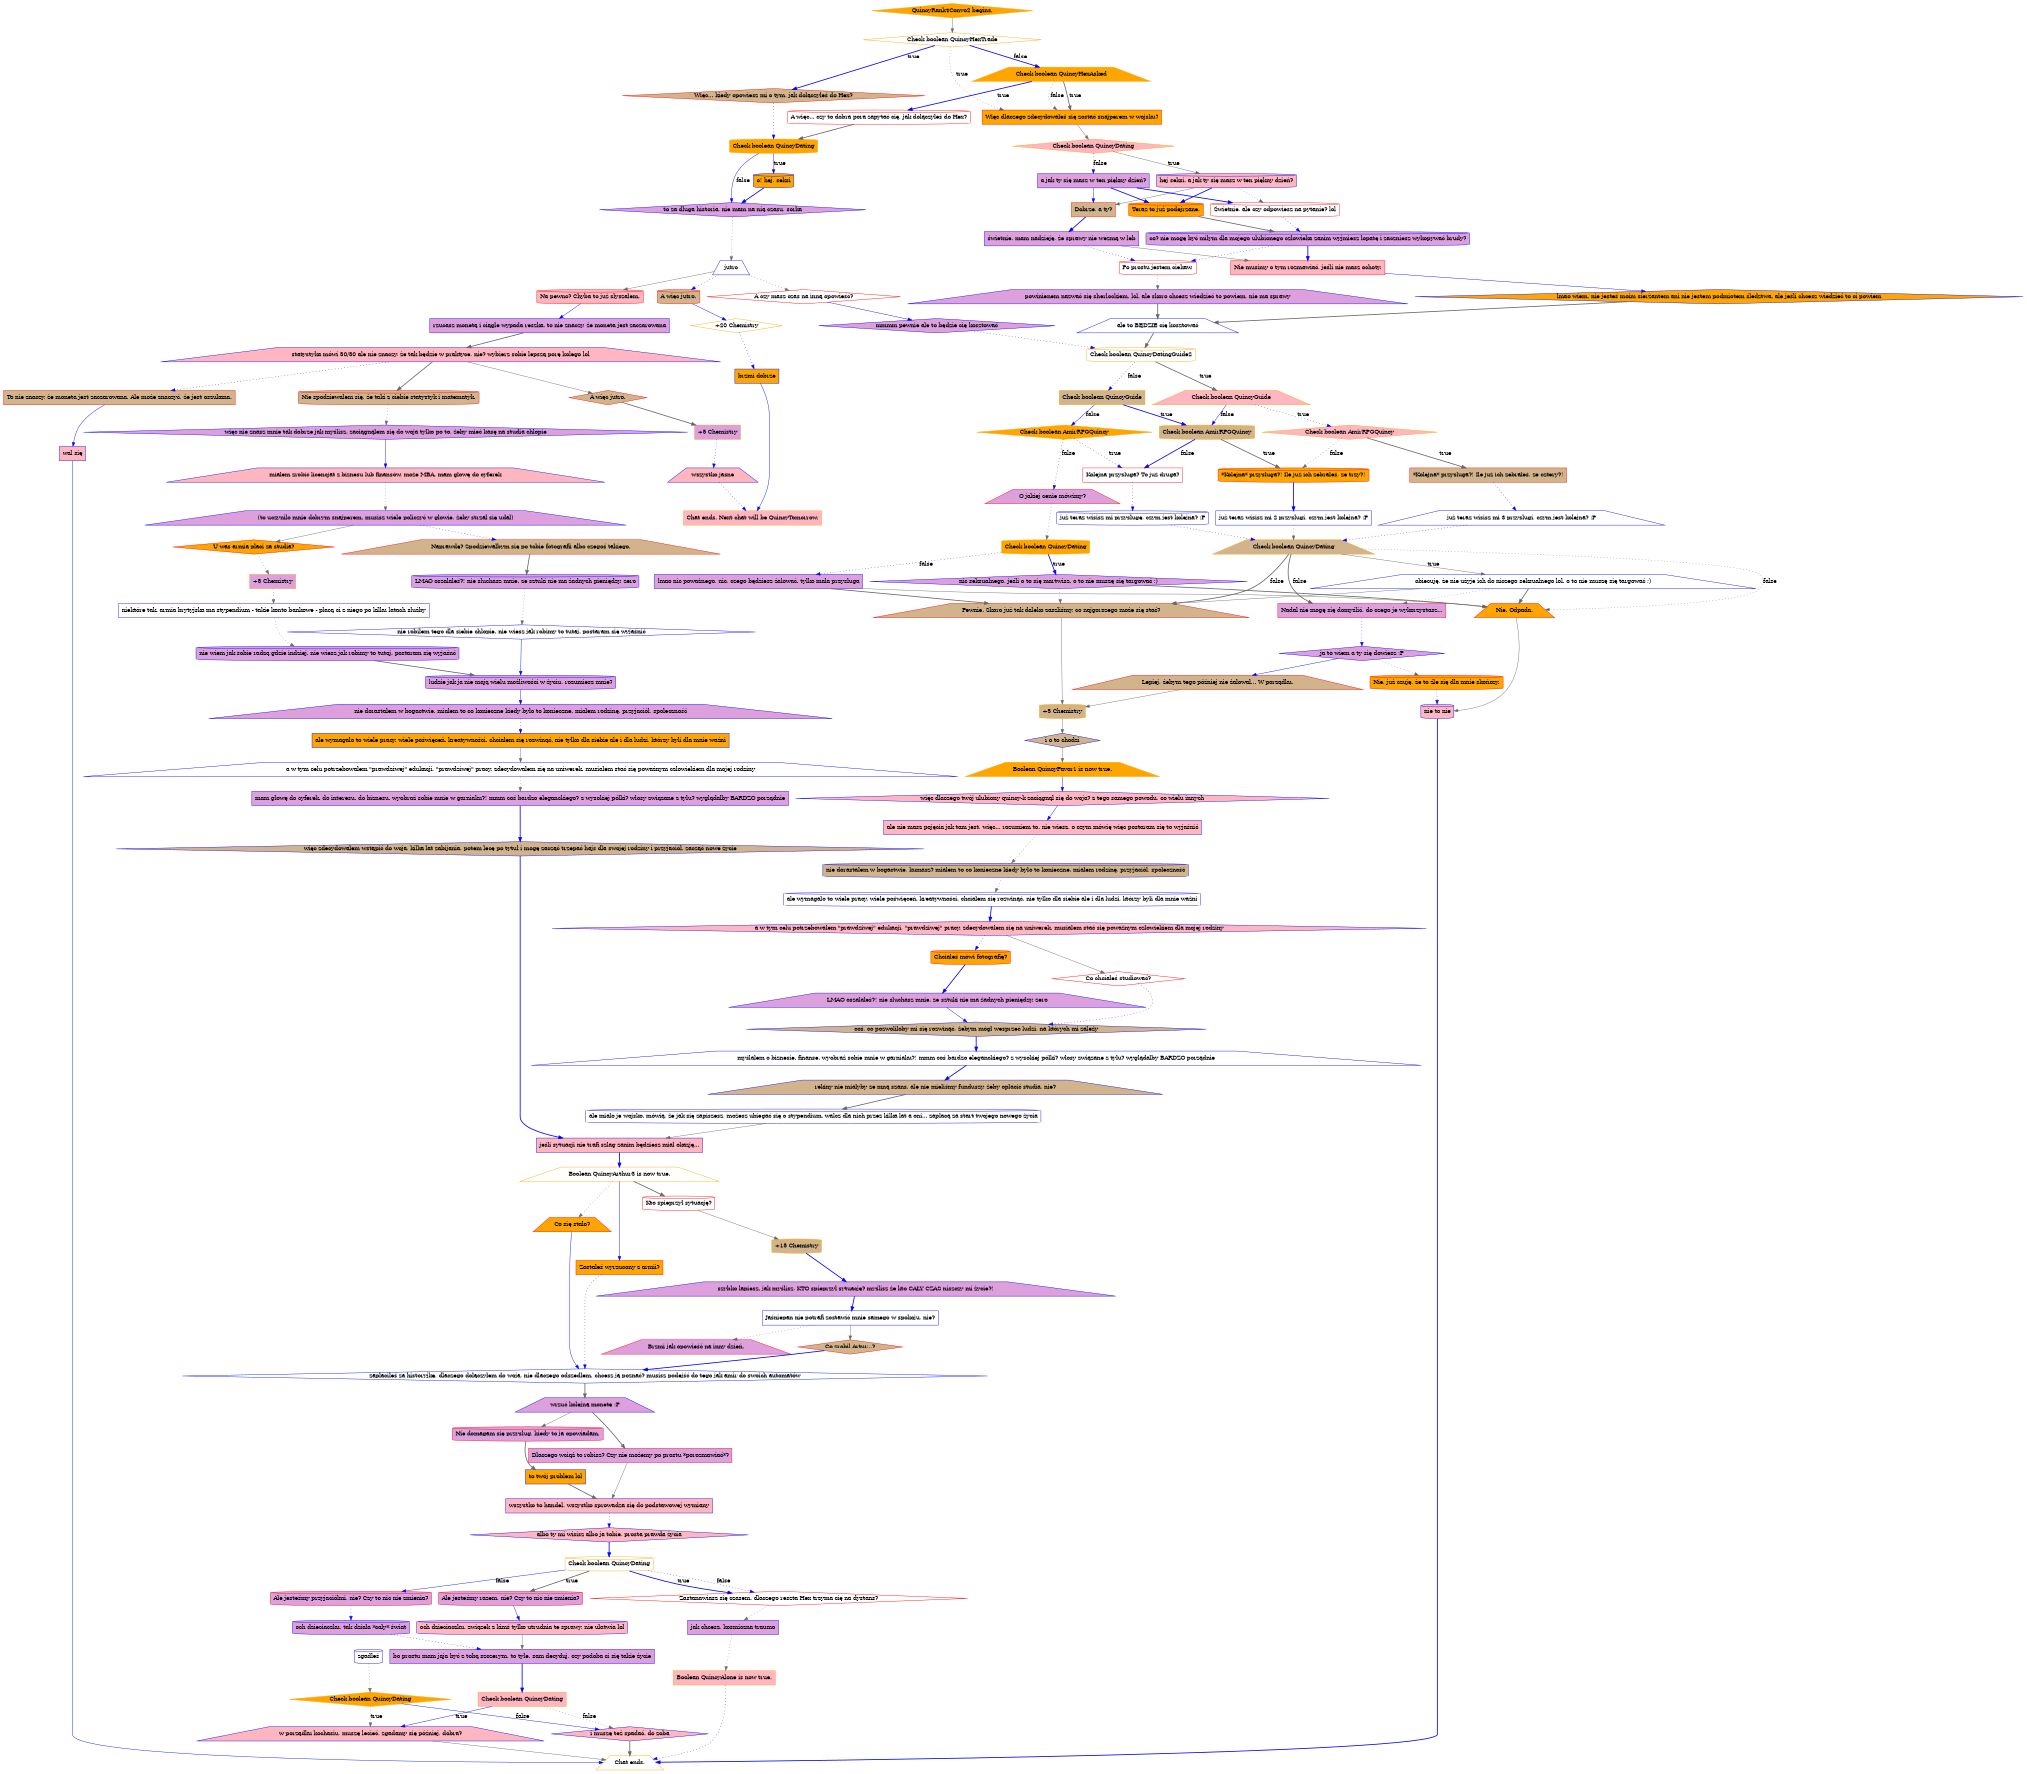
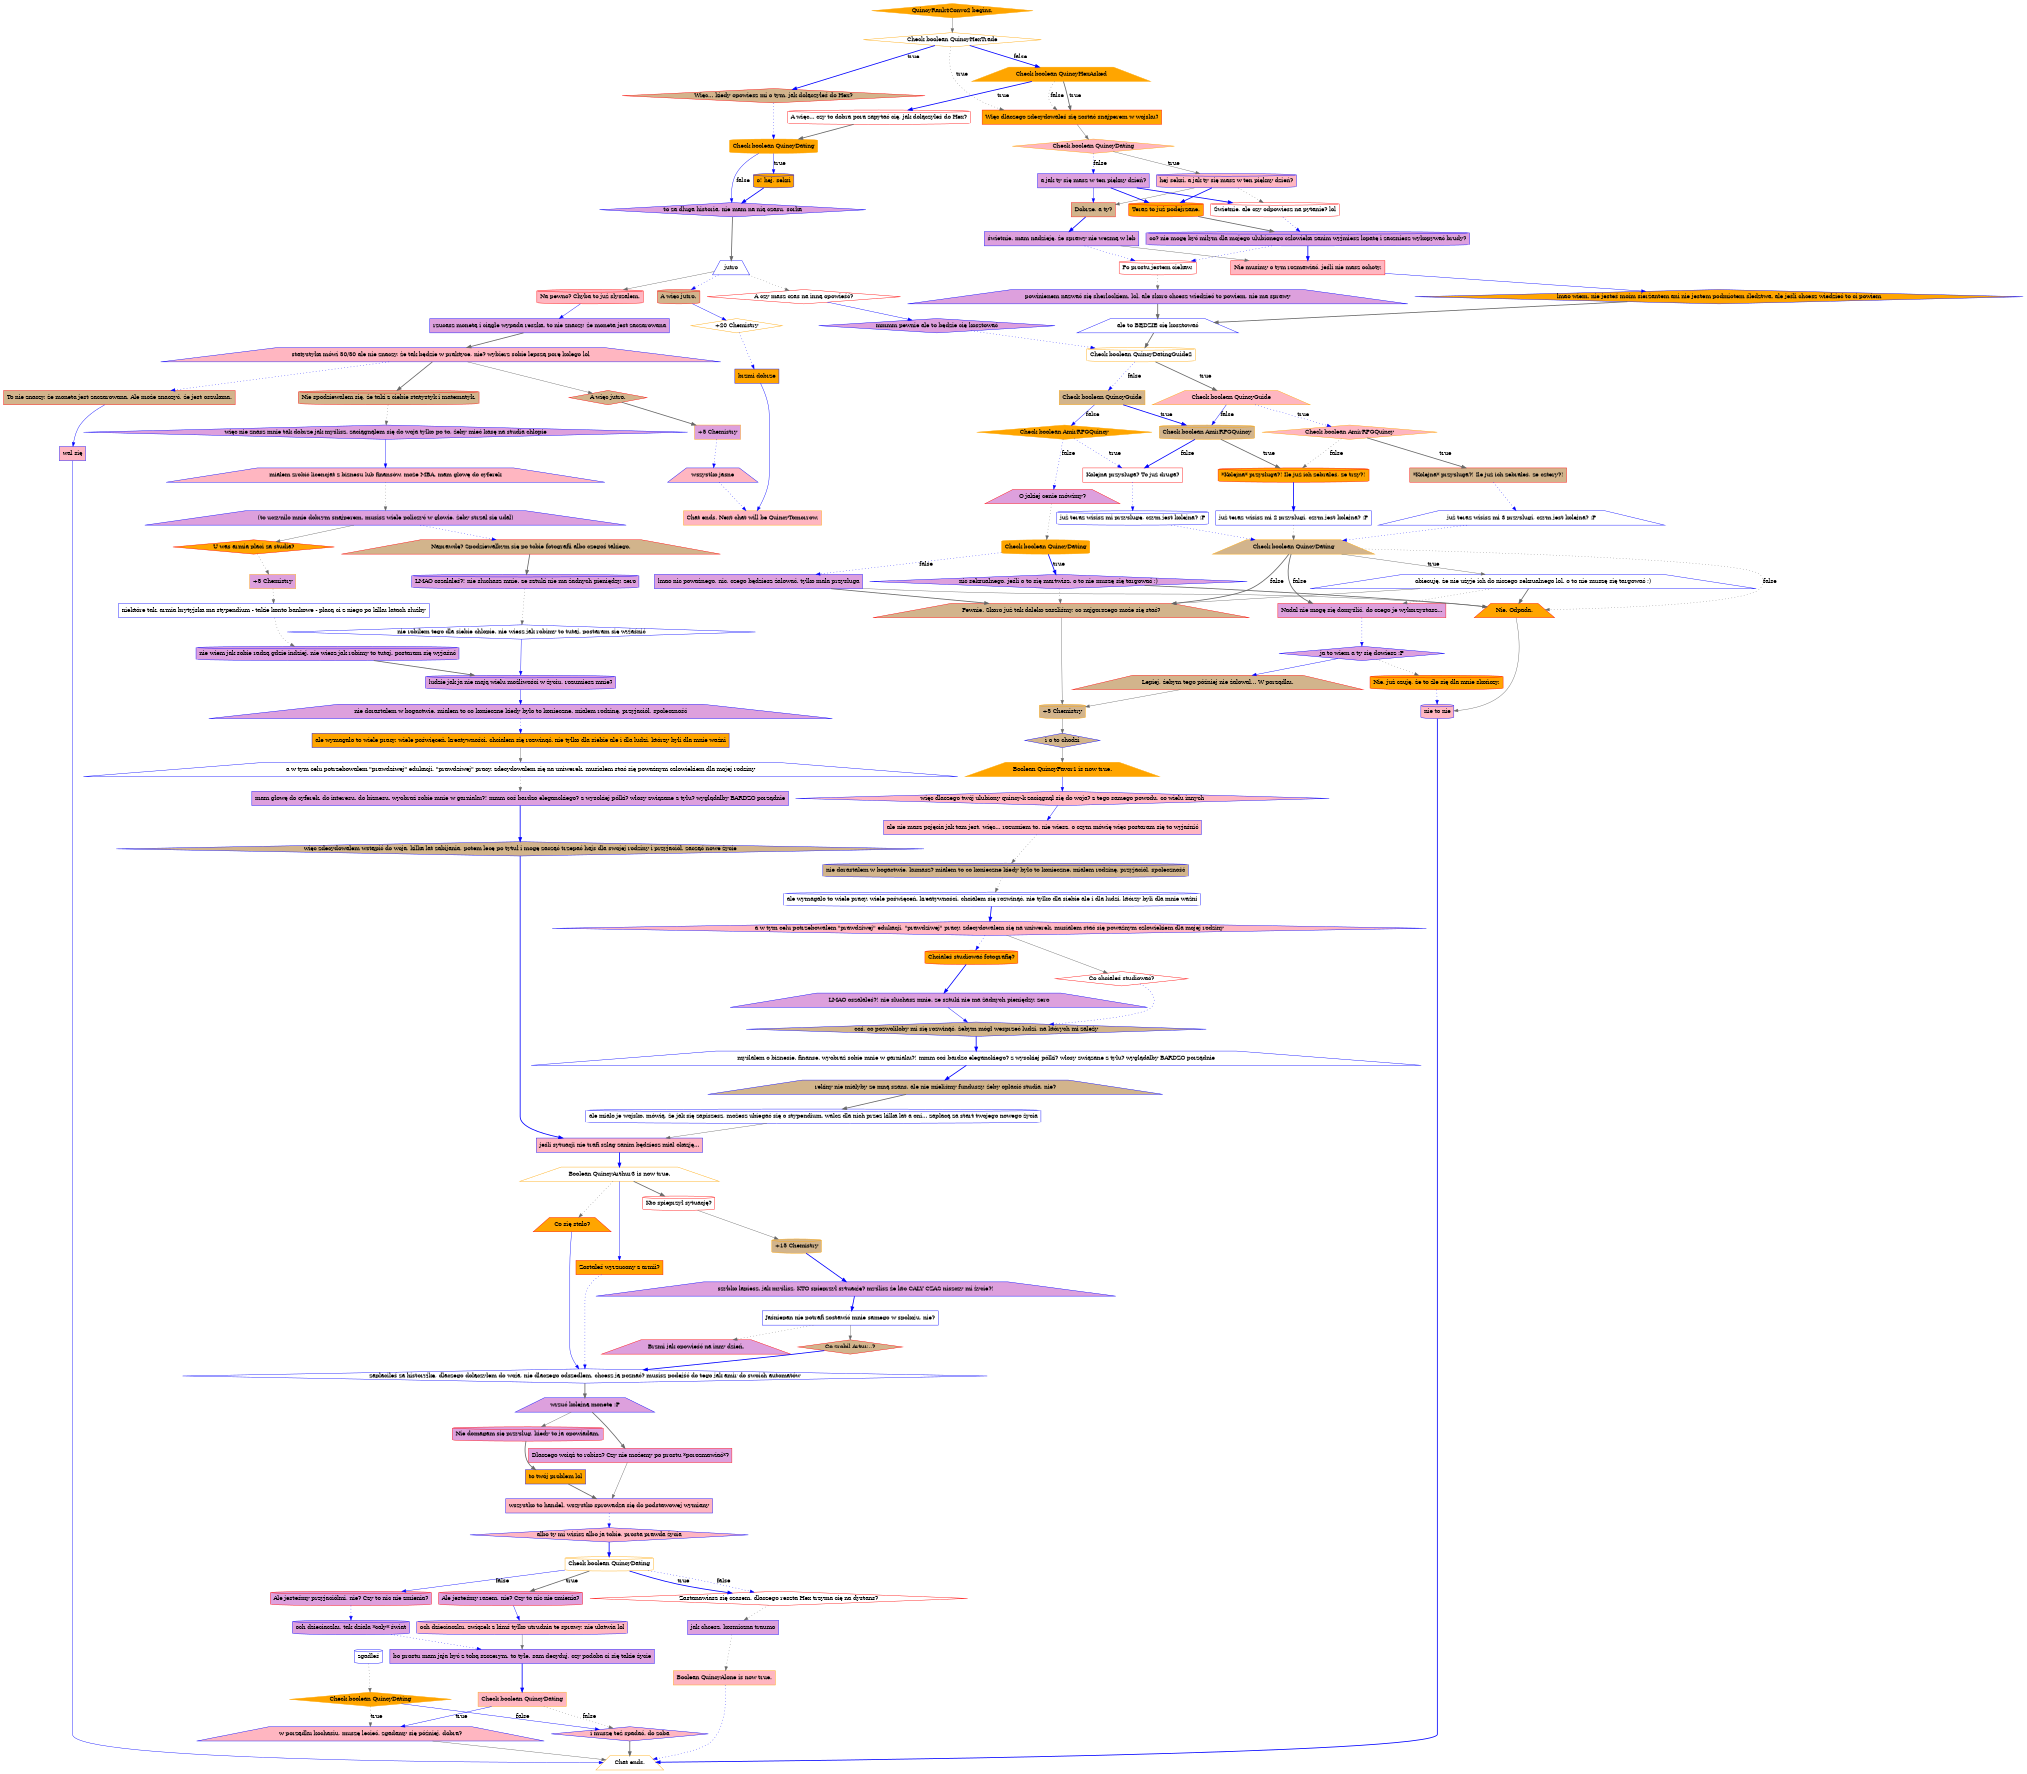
edge "to za długa historia, nie mam na nią czasu, sorka" -> "jutro": style dotted -> bold
node "Chciałeś mówi fotografię?": label "Chciałeś mówi fotografię?" -> "Chciałeś studiować fotografię?"
